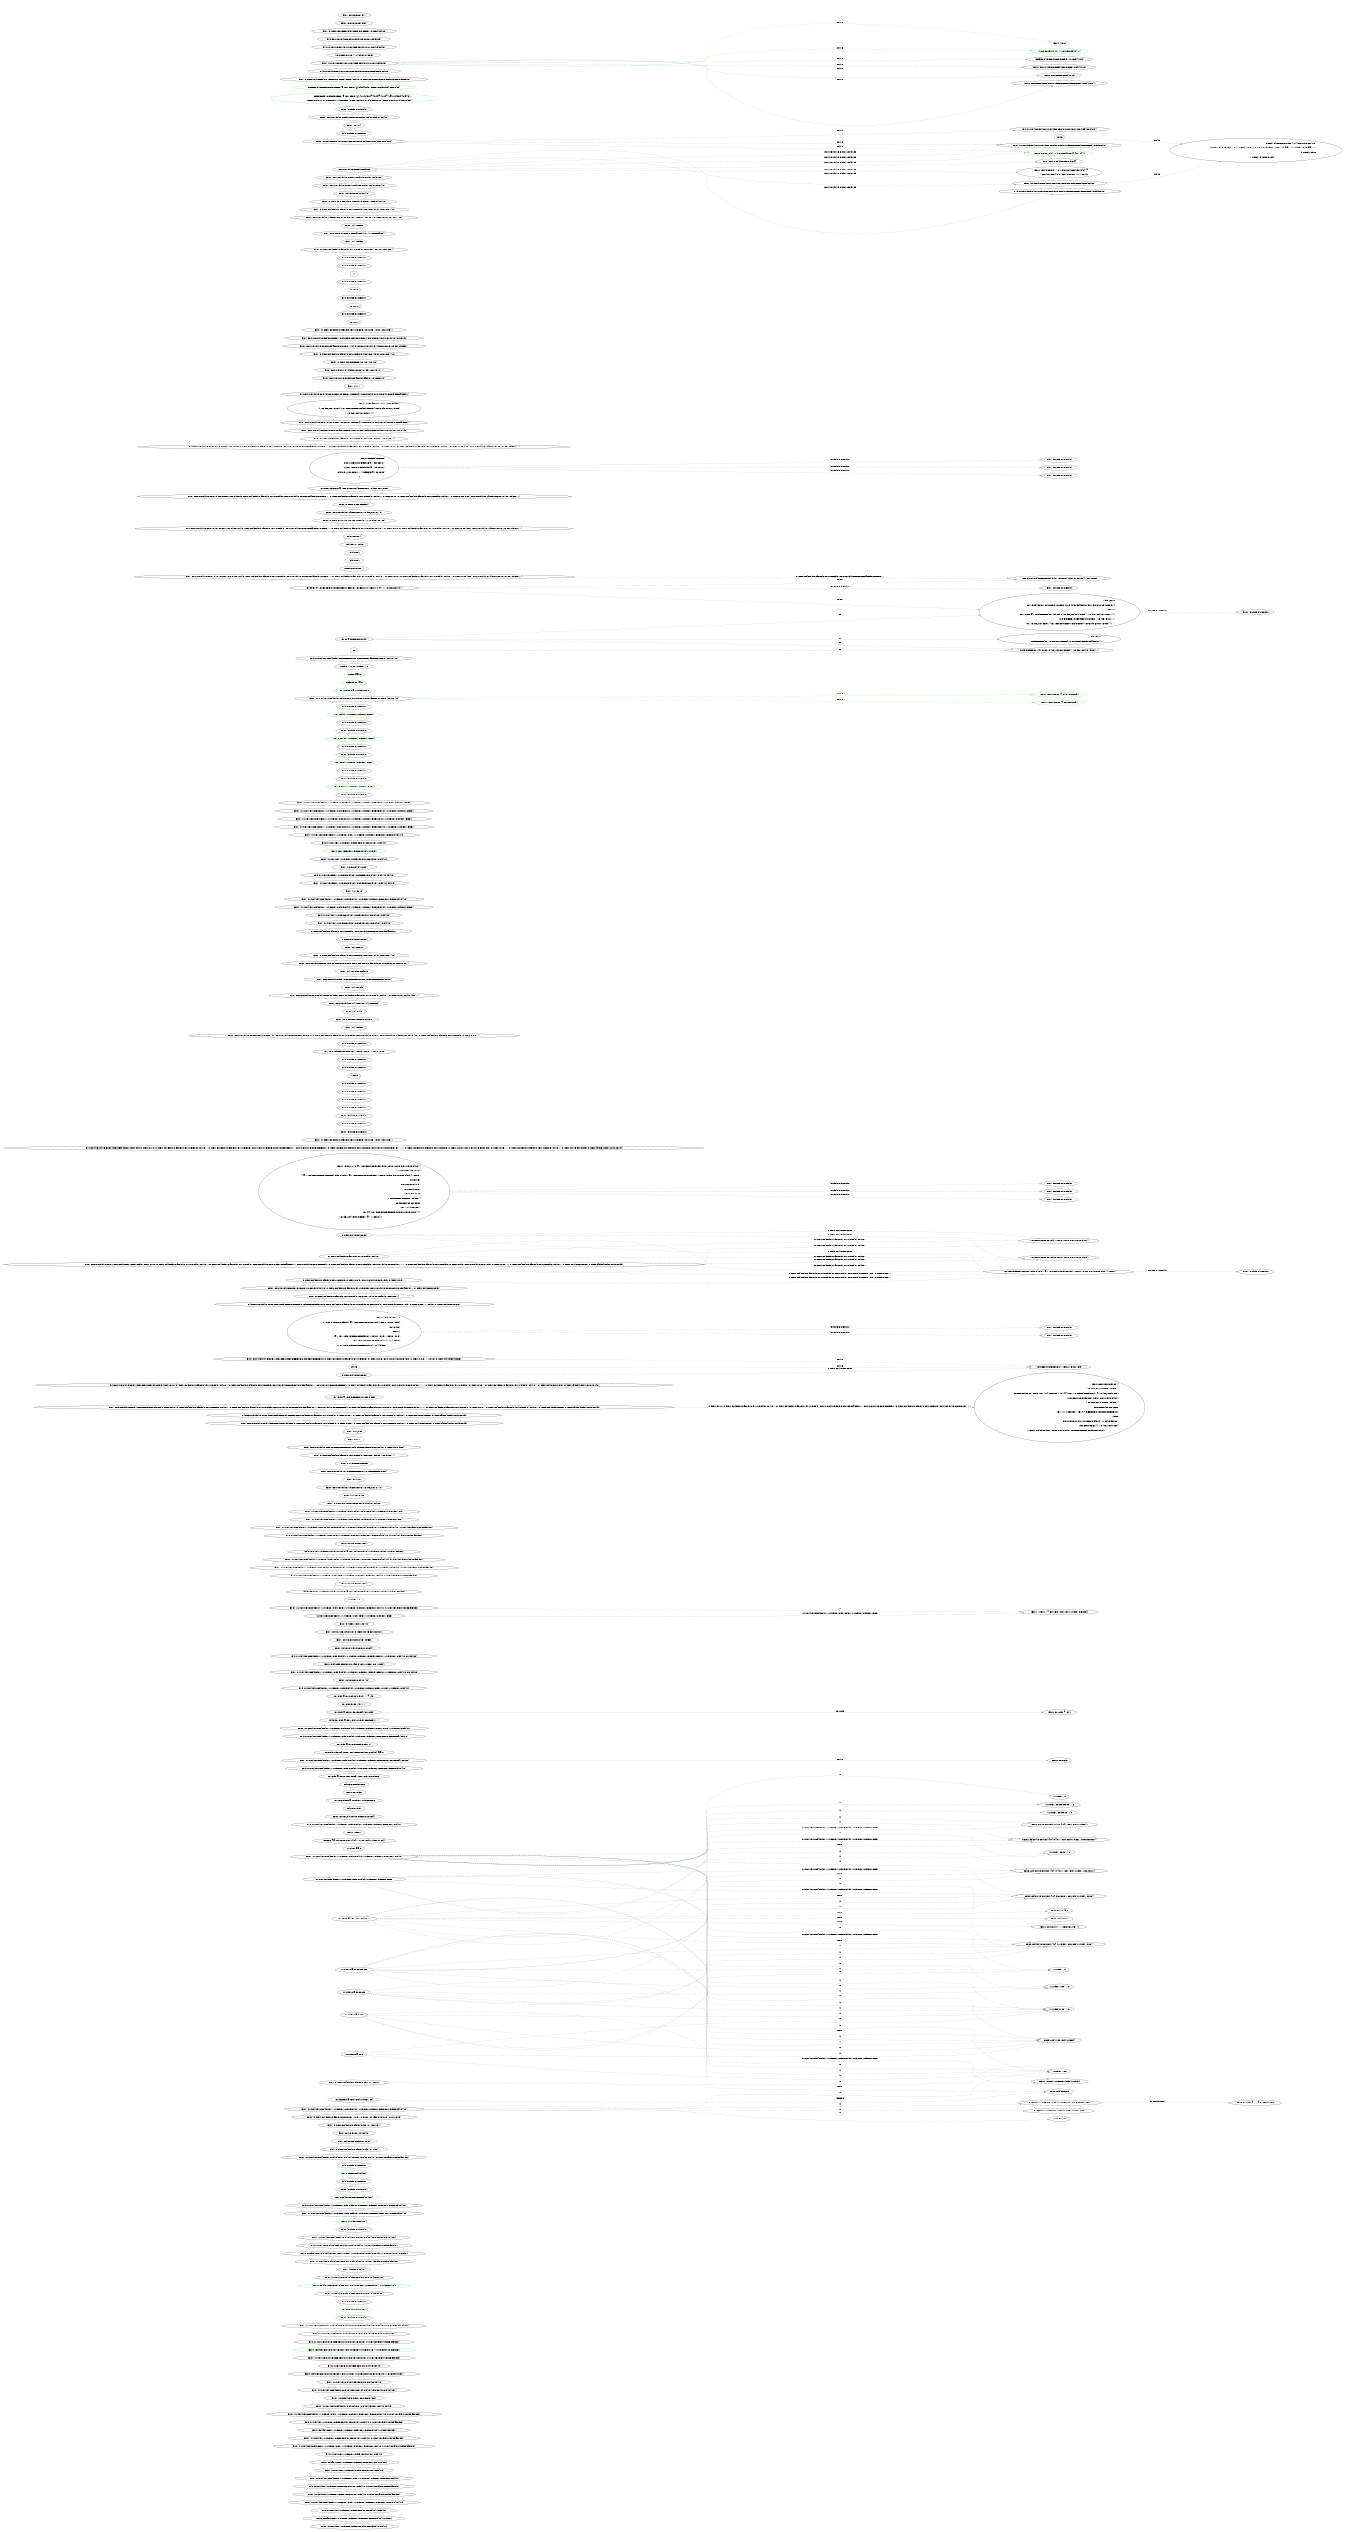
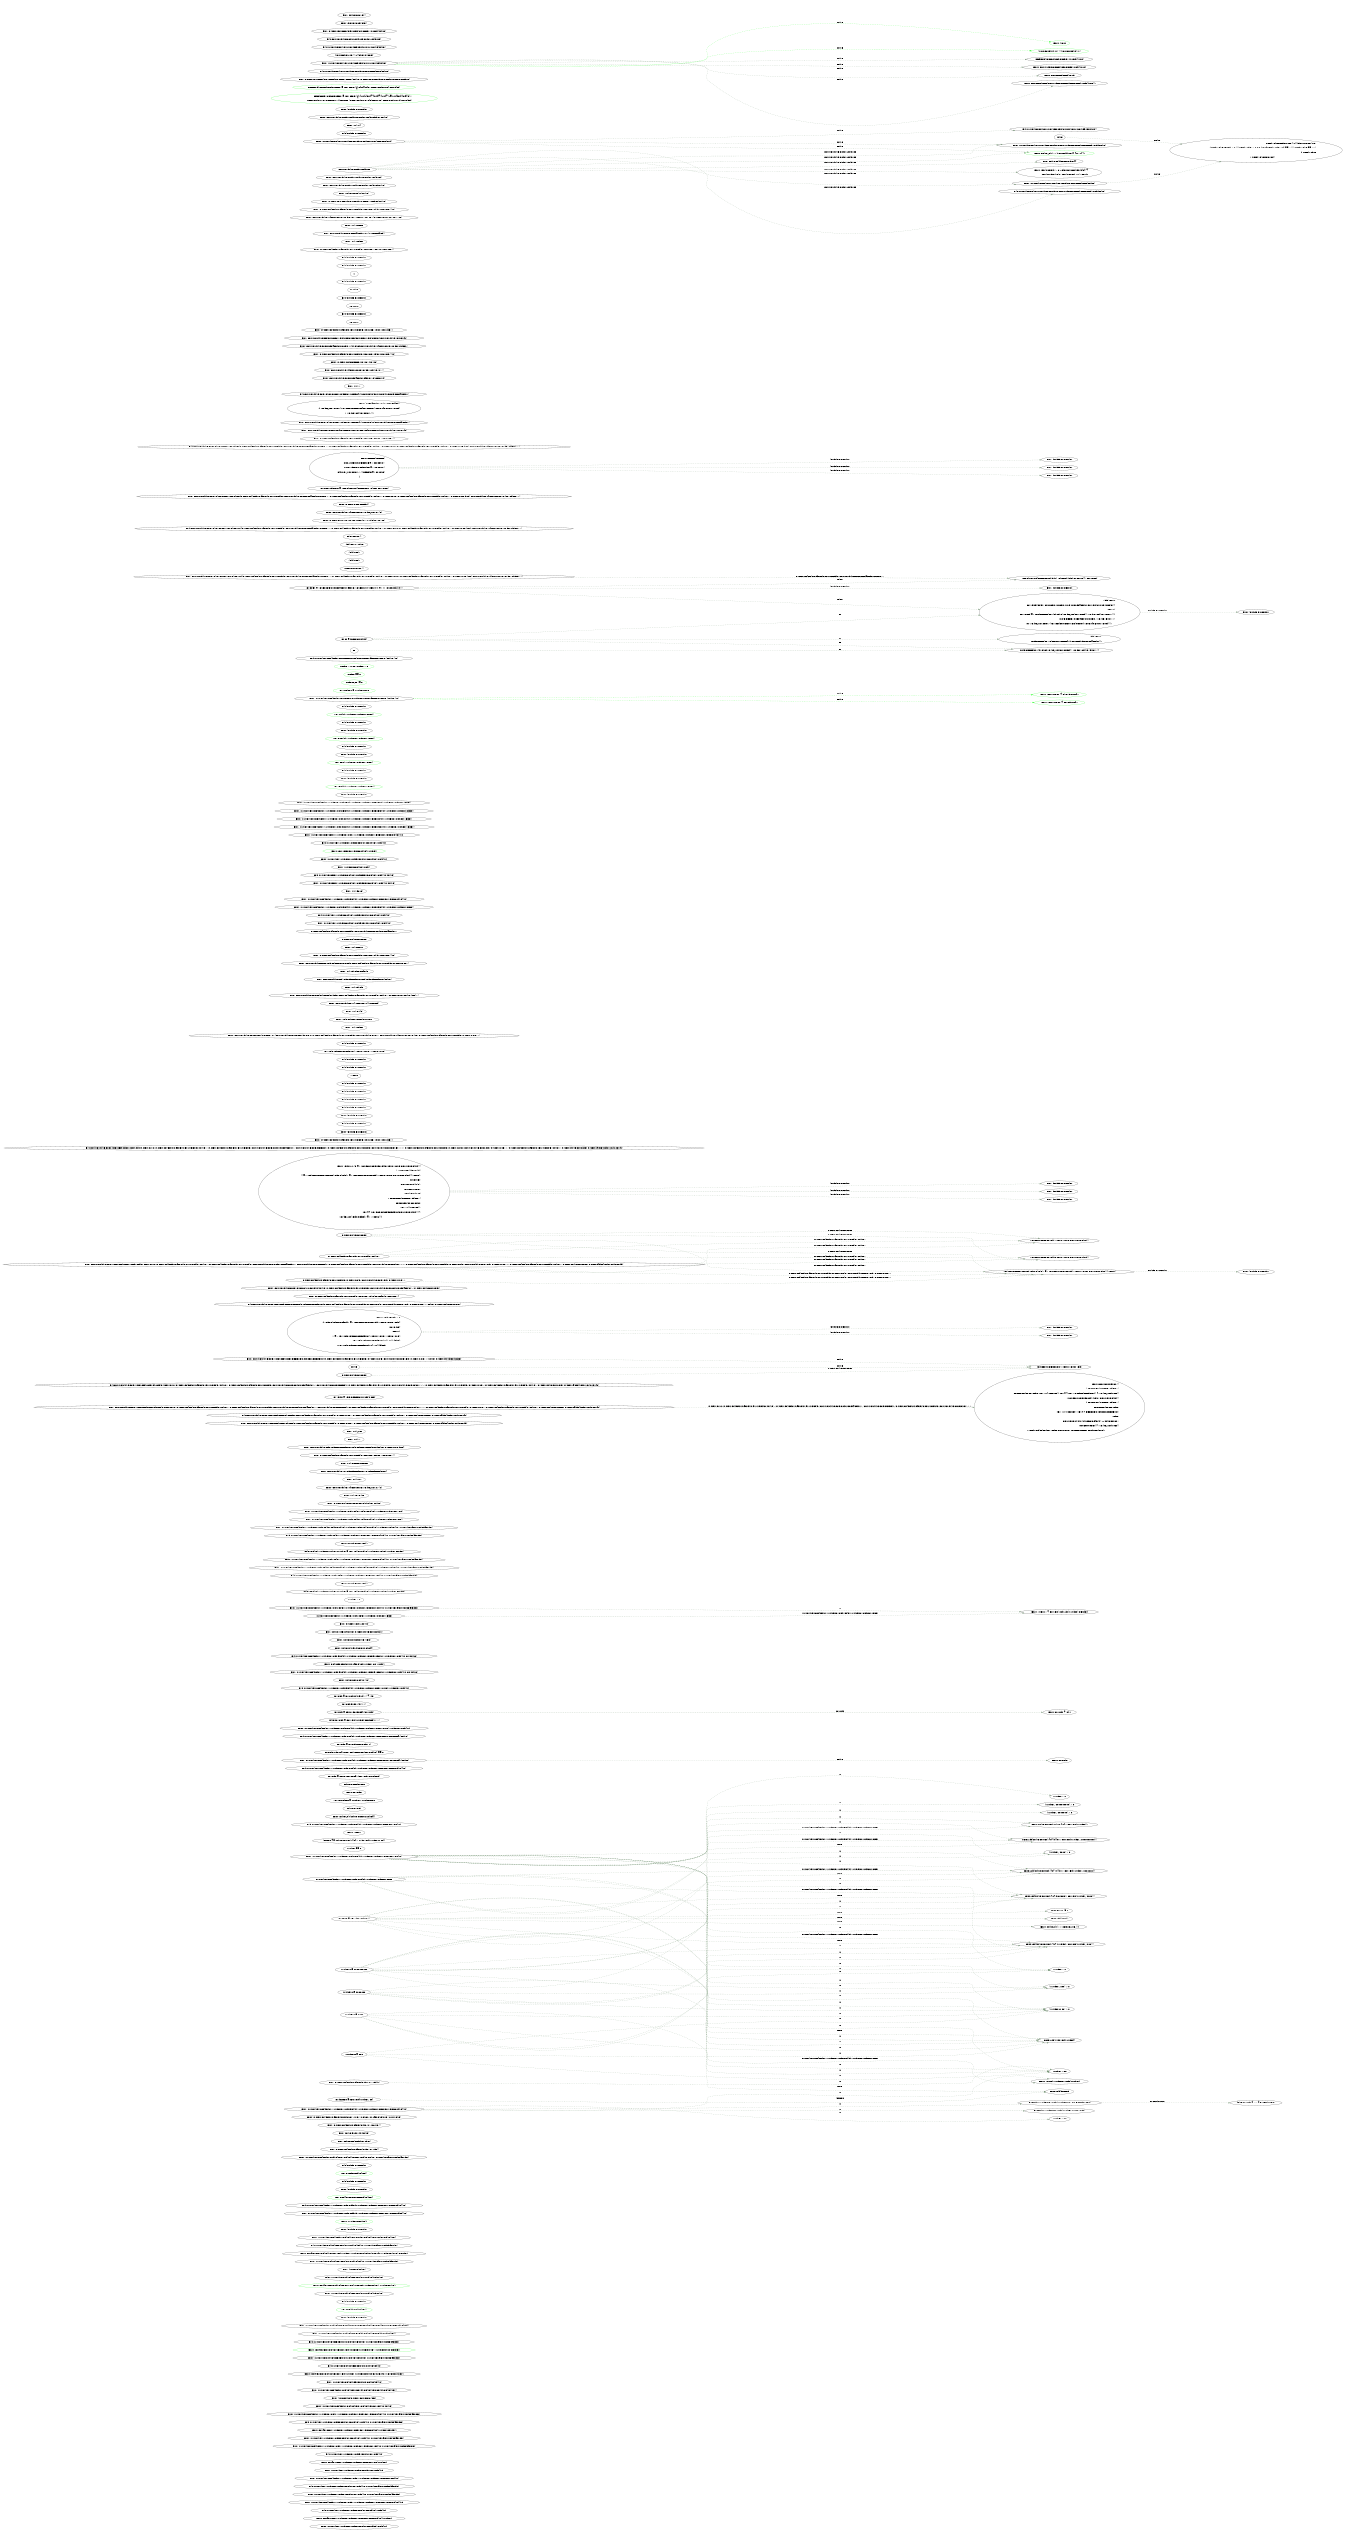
node "mod10 > 1 && mod10 < 5": color black -> green
node "Entry int.ToOrdinalWords()": label "Entry int.ToOrdinalWords()" -> "Entry number.ToOrdinalWords()"
node "Entry string.Format(string, object)": label "Entry string.Format(string, object)" -> "Entry string.Format(string, help)"
